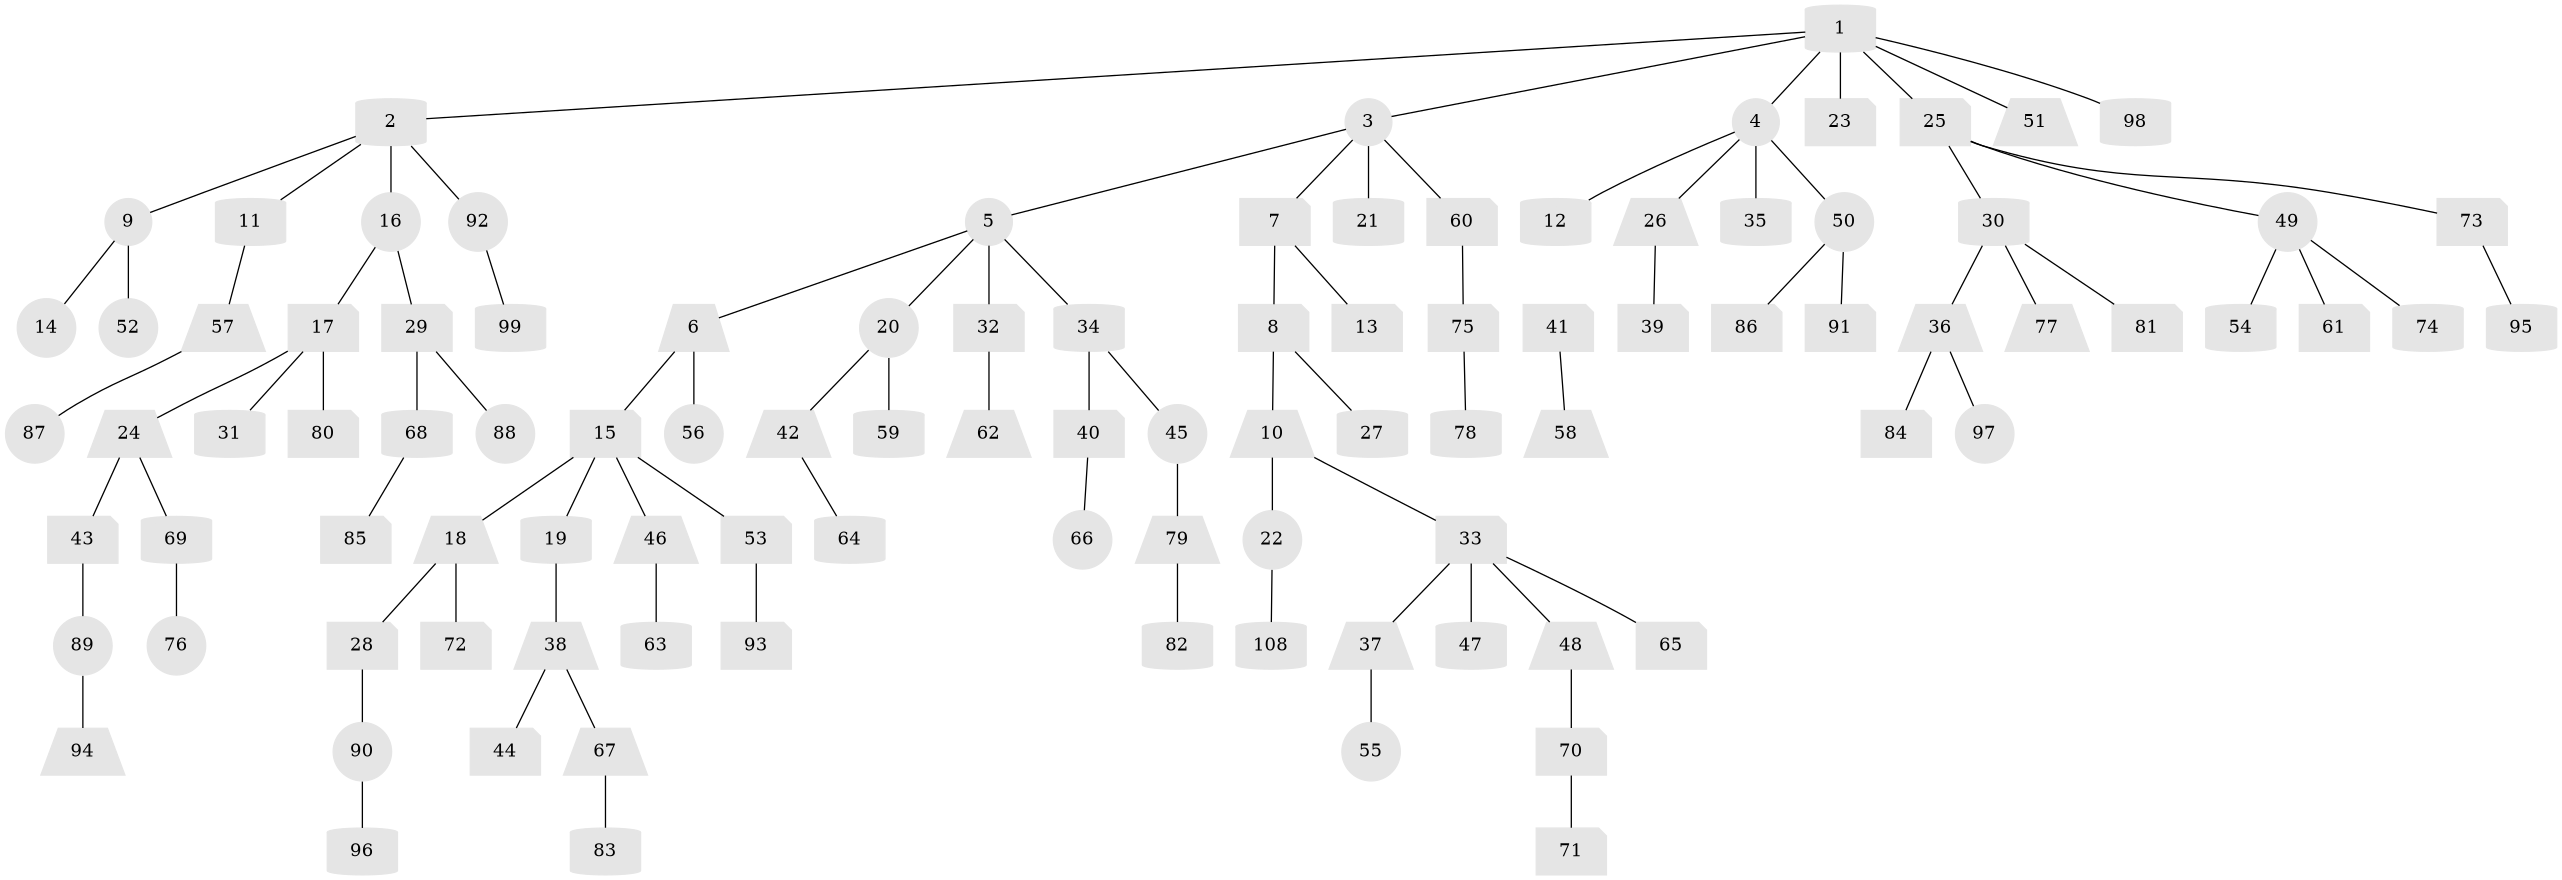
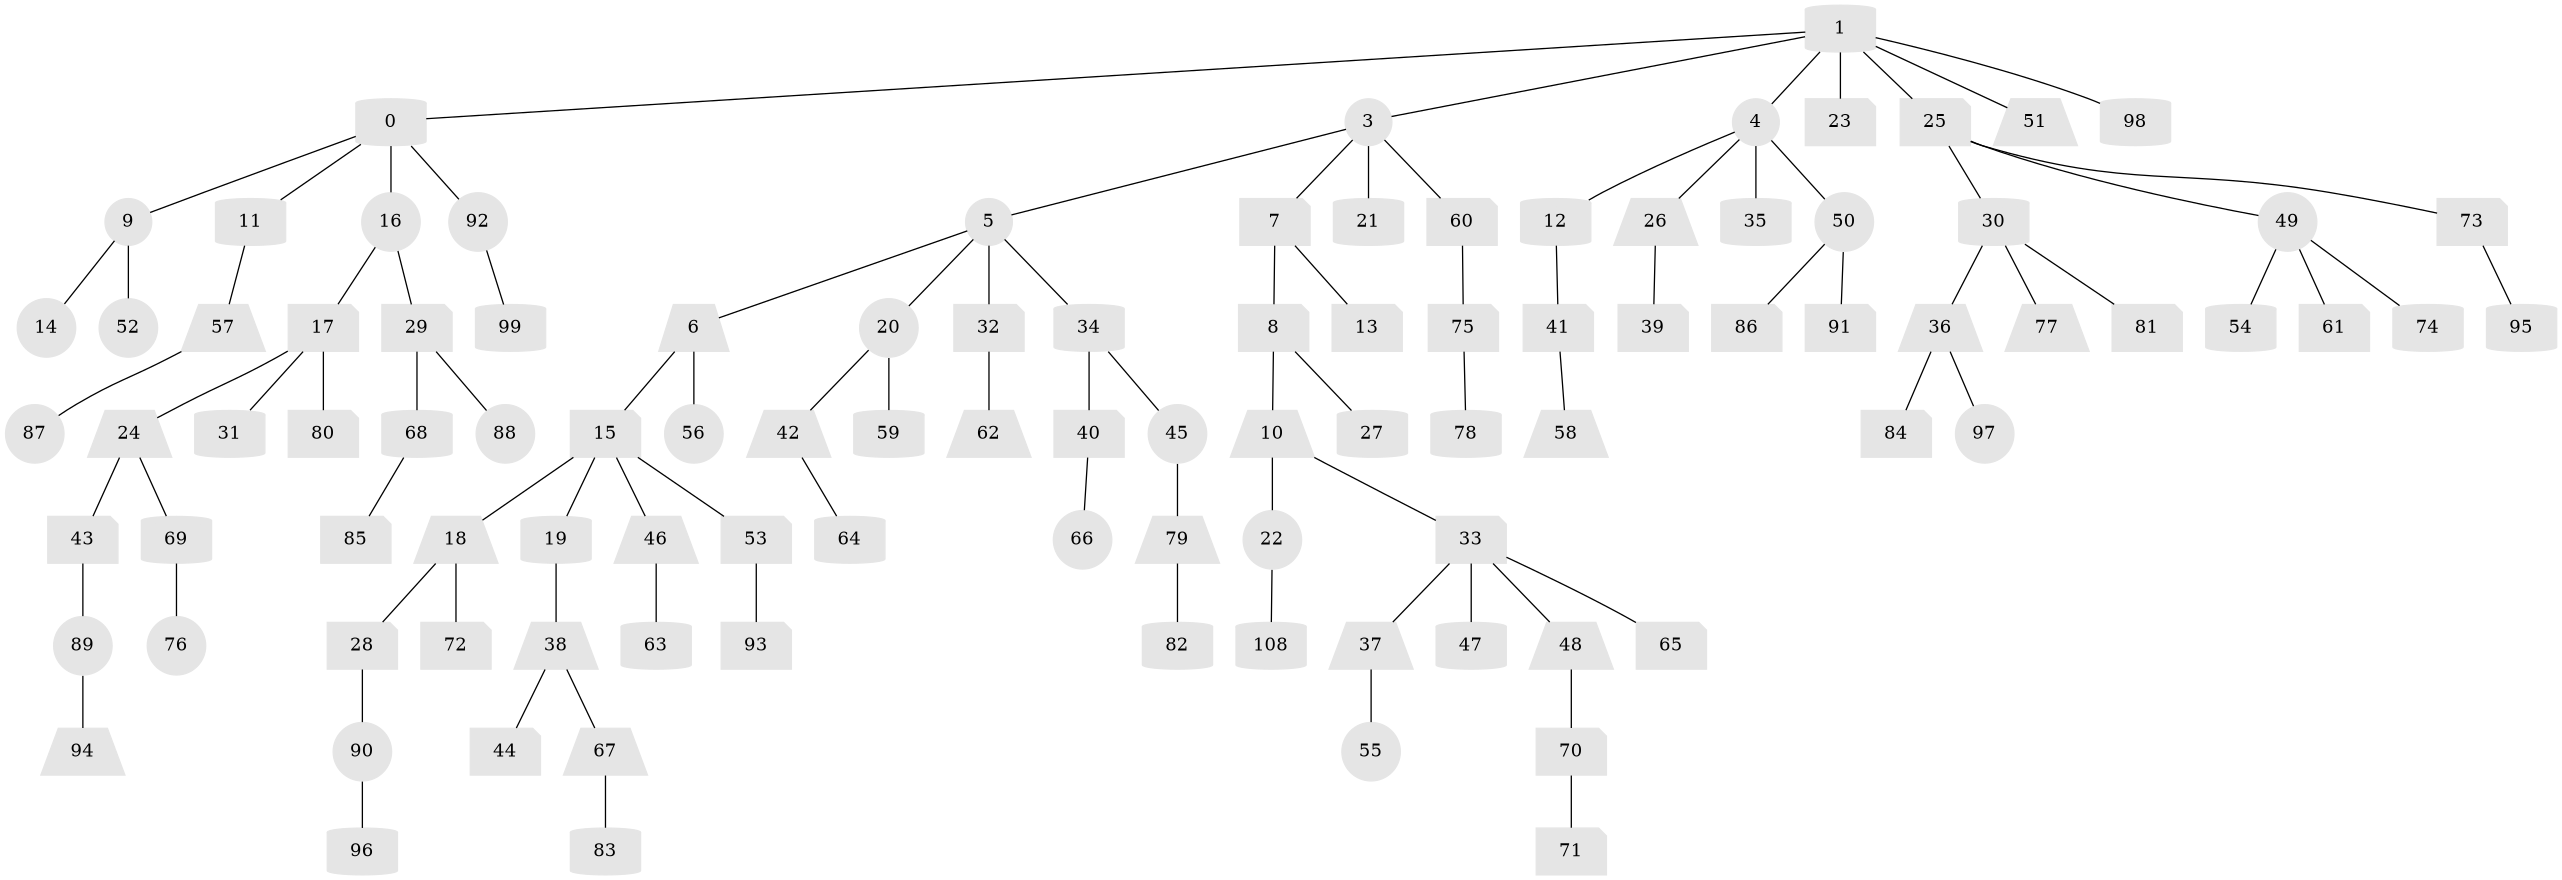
node "2": label "2" -> "0"
edge "12" -- "41": added
